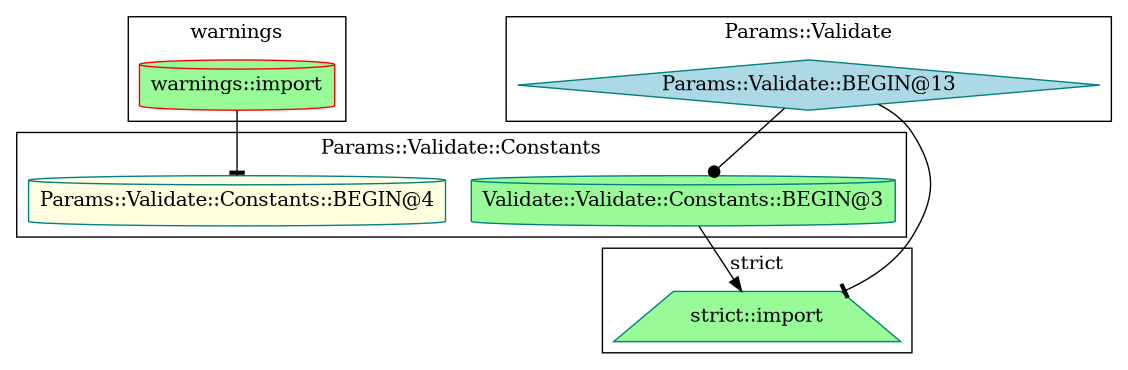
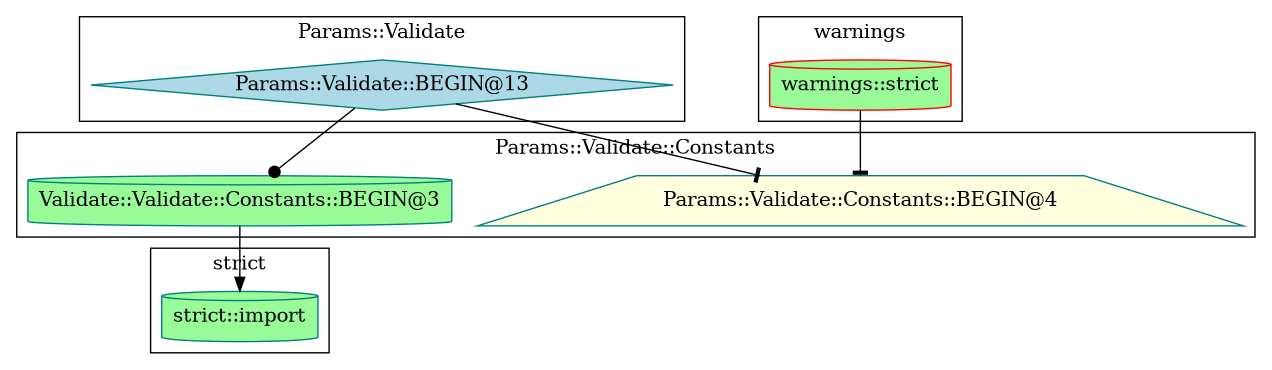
node "warnings::import": label "warnings::import" -> "warnings::strict"
node "Params::Validate::Constants::BEGIN@4": shape cylinder -> trapezium
edge "Params::Validate::BEGIN@13" -> "strict::import": now "Params::Validate::BEGIN@13" -> "Params::Validate::Constants::BEGIN@4"
node "strict::import": shape trapezium -> cylinder
